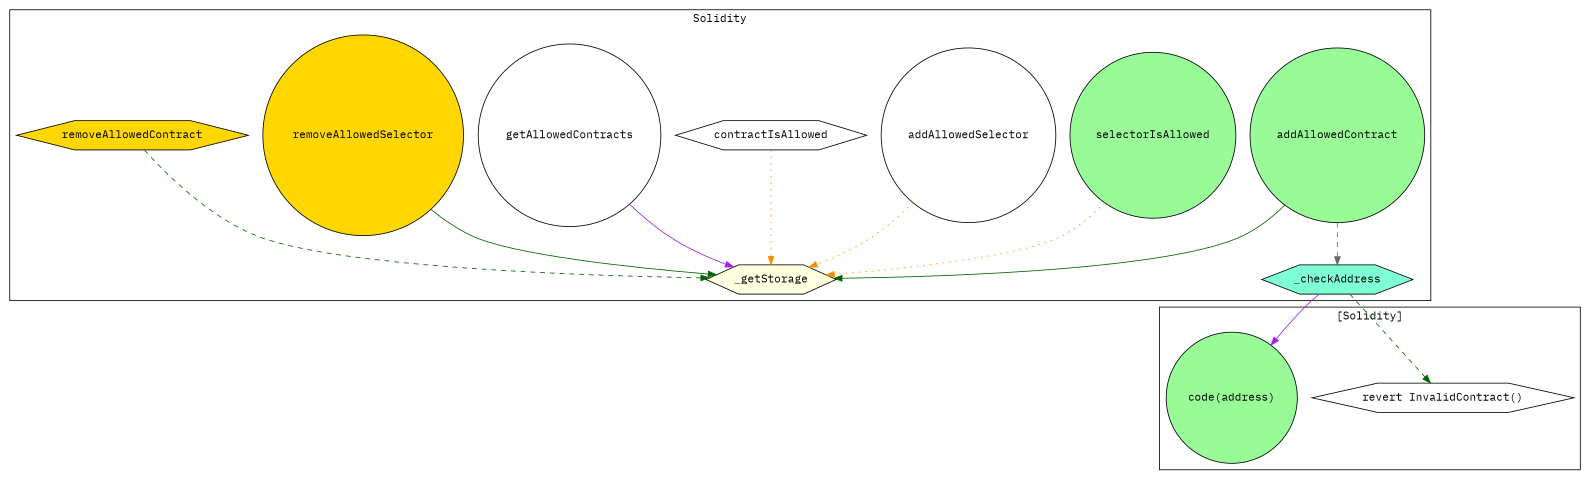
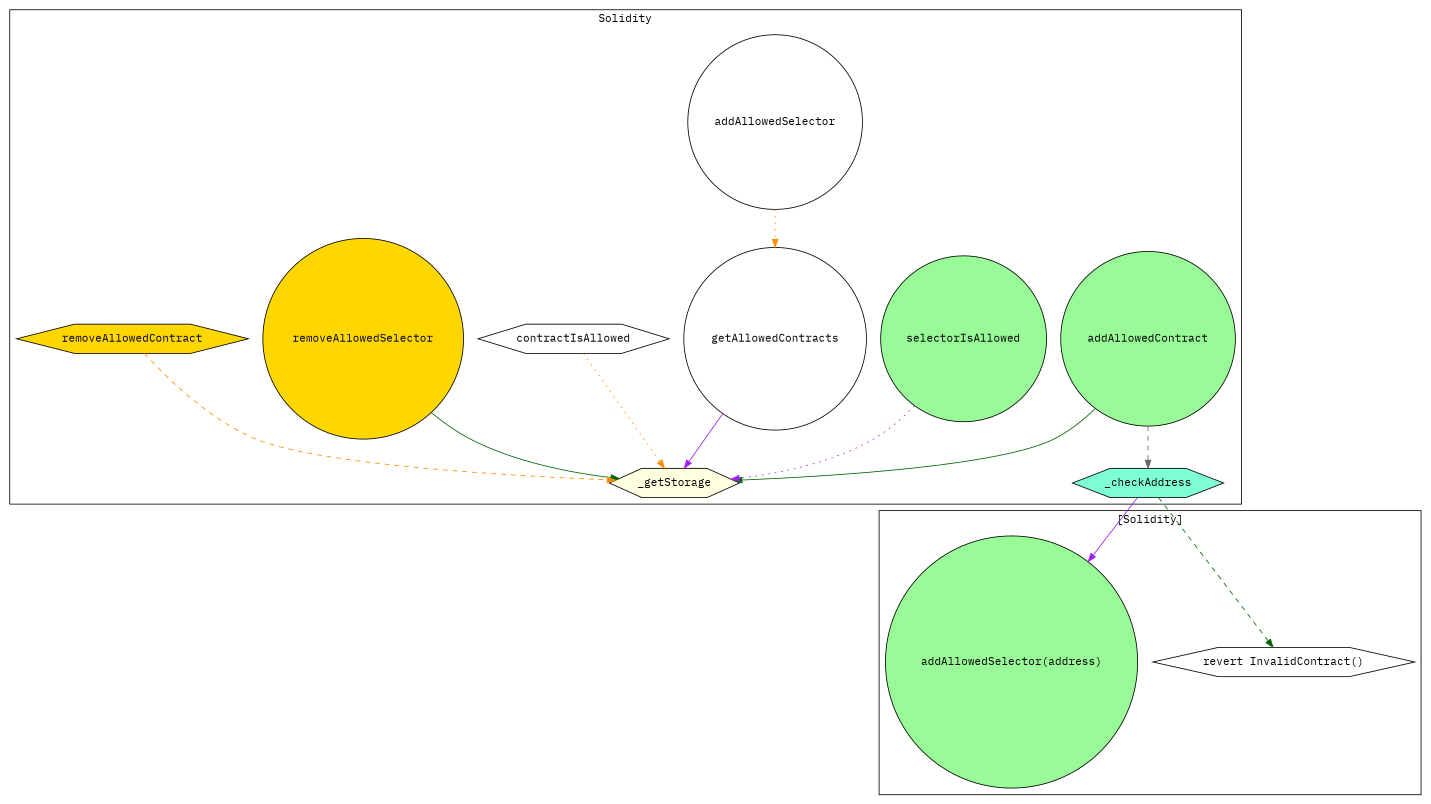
edge "addAllowedSelector" -> "_getStorage": now "addAllowedSelector" -> "getAllowedContracts"
edge "selectorIsAllowed" -> "_getStorage": color darkorange -> purple
edge "removeAllowedContract" -> "_getStorage": color darkgreen -> darkorange
node "code(address)": label "code(address)" -> "addAllowedSelector(address)"
